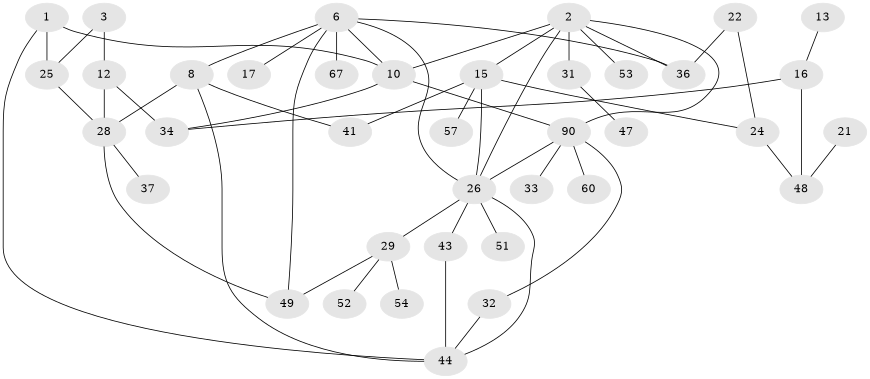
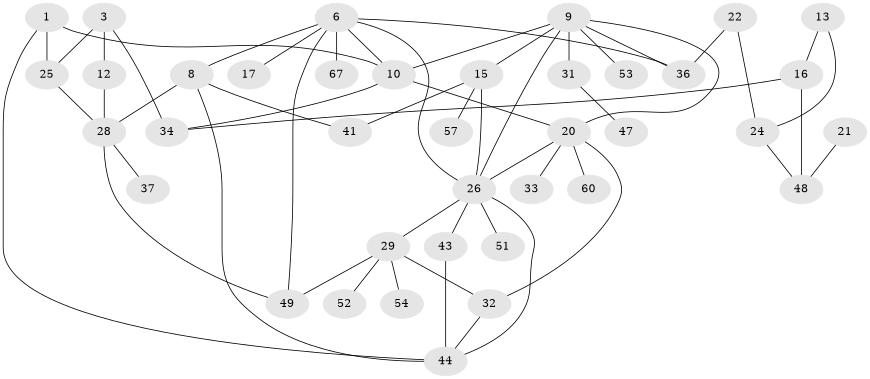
node "2": label "2" -> "9"
edge "12" -- "34": now "3" -- "34"
edge "15" -- "24": now "13" -- "24"
node "90": label "90" -> "20"
edge "29" -- "32": added
